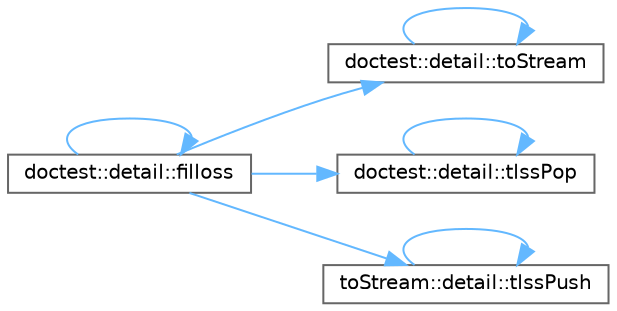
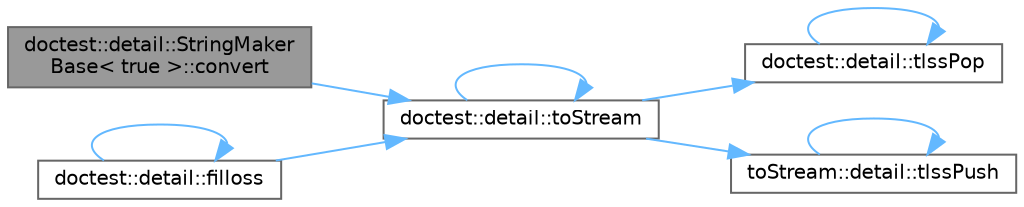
node "doctest::detail::StringMaker Base< true >::convert": added
edge "doctest::detail::filloss" -> "doctest::detail::tlssPop": now "doctest::detail::toStream" -> "doctest::detail::tlssPop"
edge "doctest::detail::filloss" -> "toStream::detail::tlssPush": now "doctest::detail::toStream" -> "toStream::detail::tlssPush"
